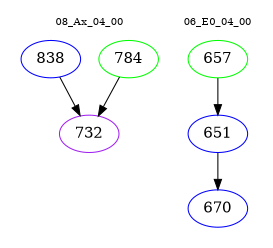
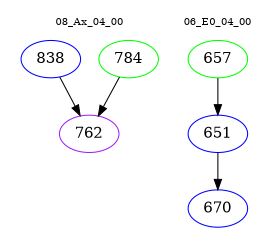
node "732": label "732" -> "762"
